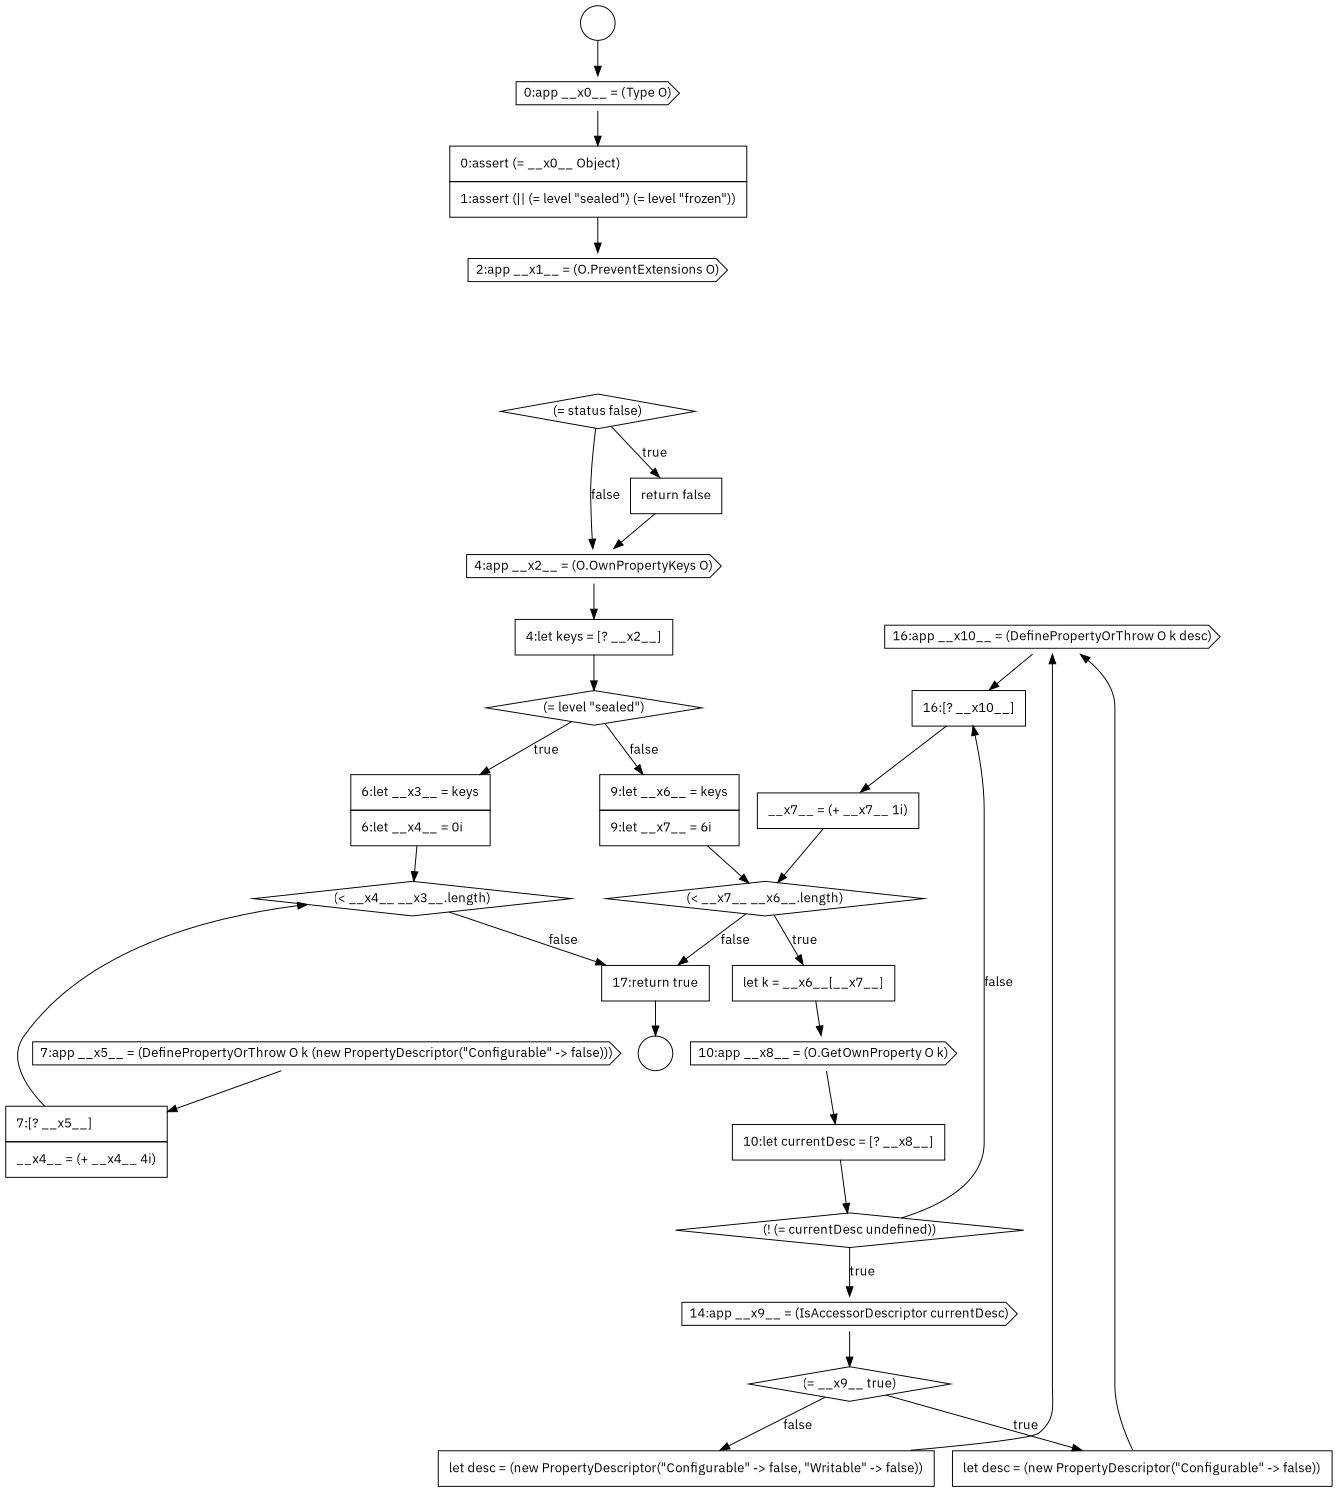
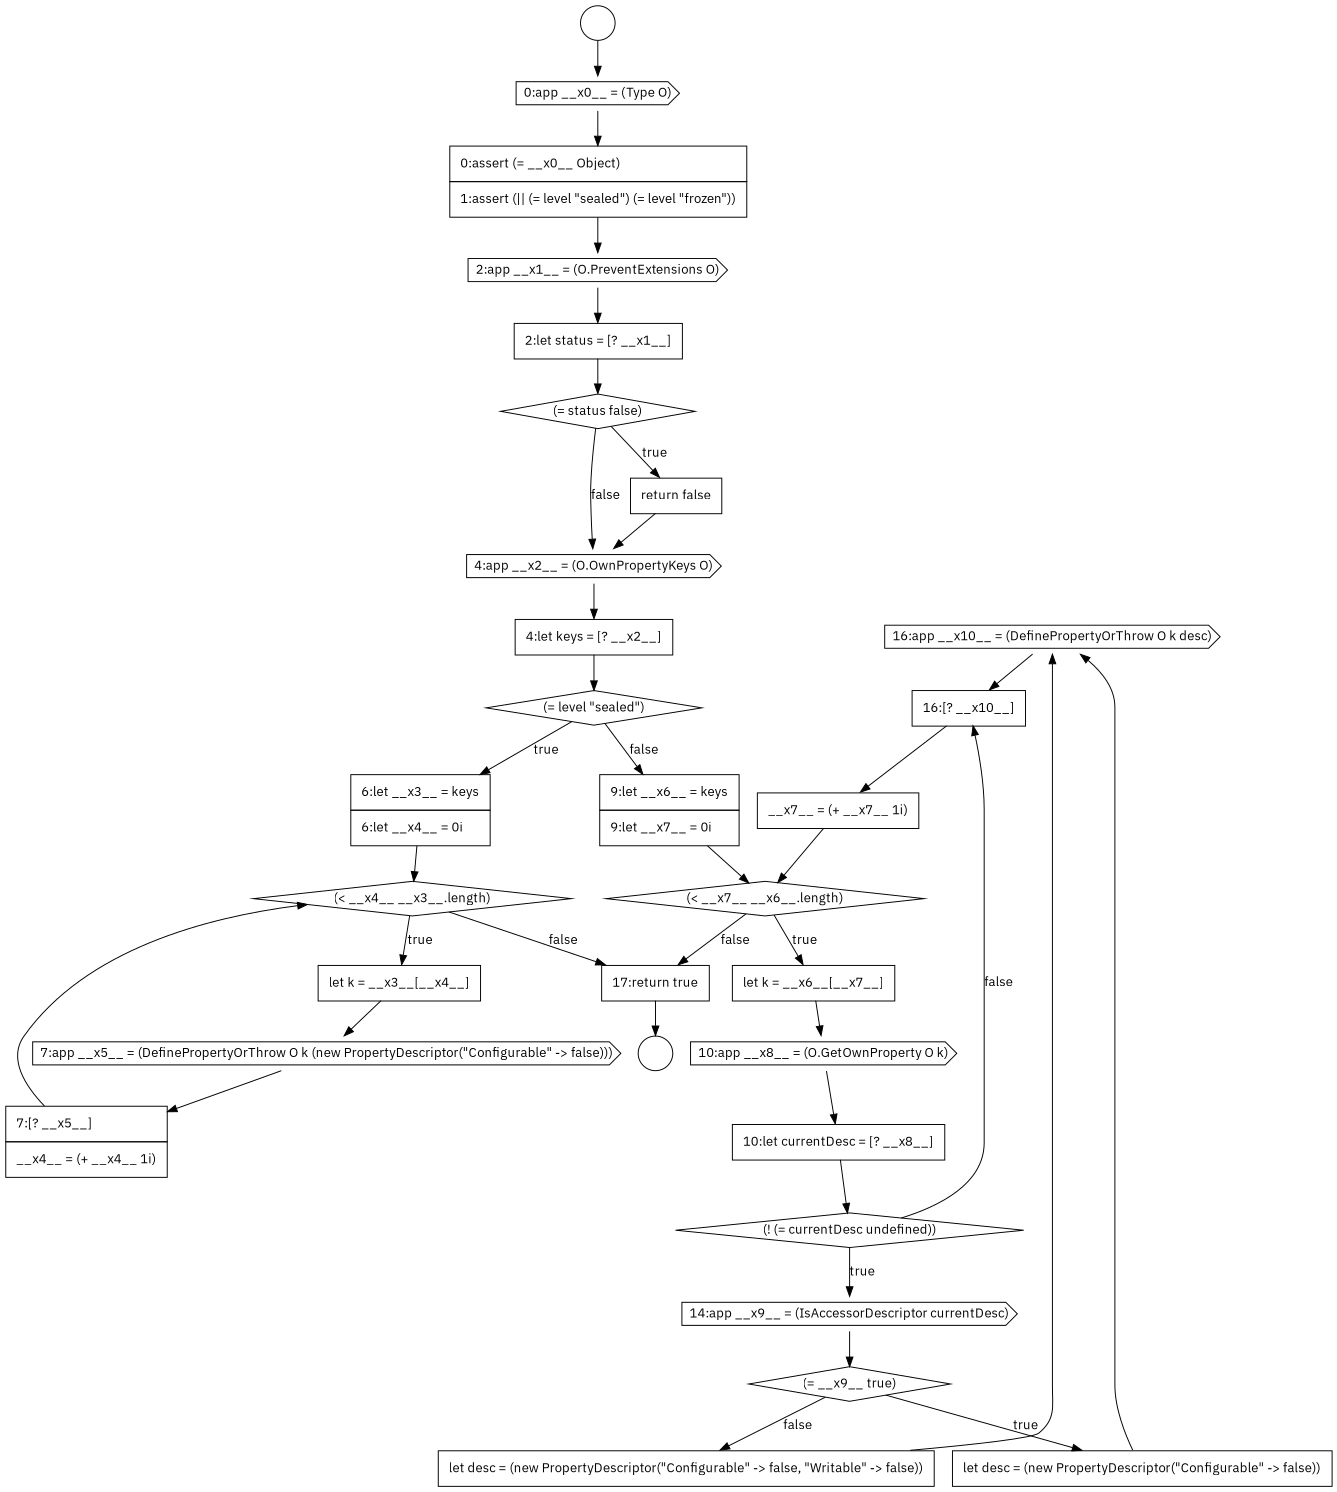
node "2:let status = [? __x1__]": added
node "9:let __x6__ = keys": text "9:let __x7__ = 6i" -> "9:let __x7__ = 0i"
node "let k = __x3__[__x4__]": added
node "7:[? __x5__]": text "__x4__ = (+ __x4__ 4i)" -> "__x4__ = (+ __x4__ 1i)"
